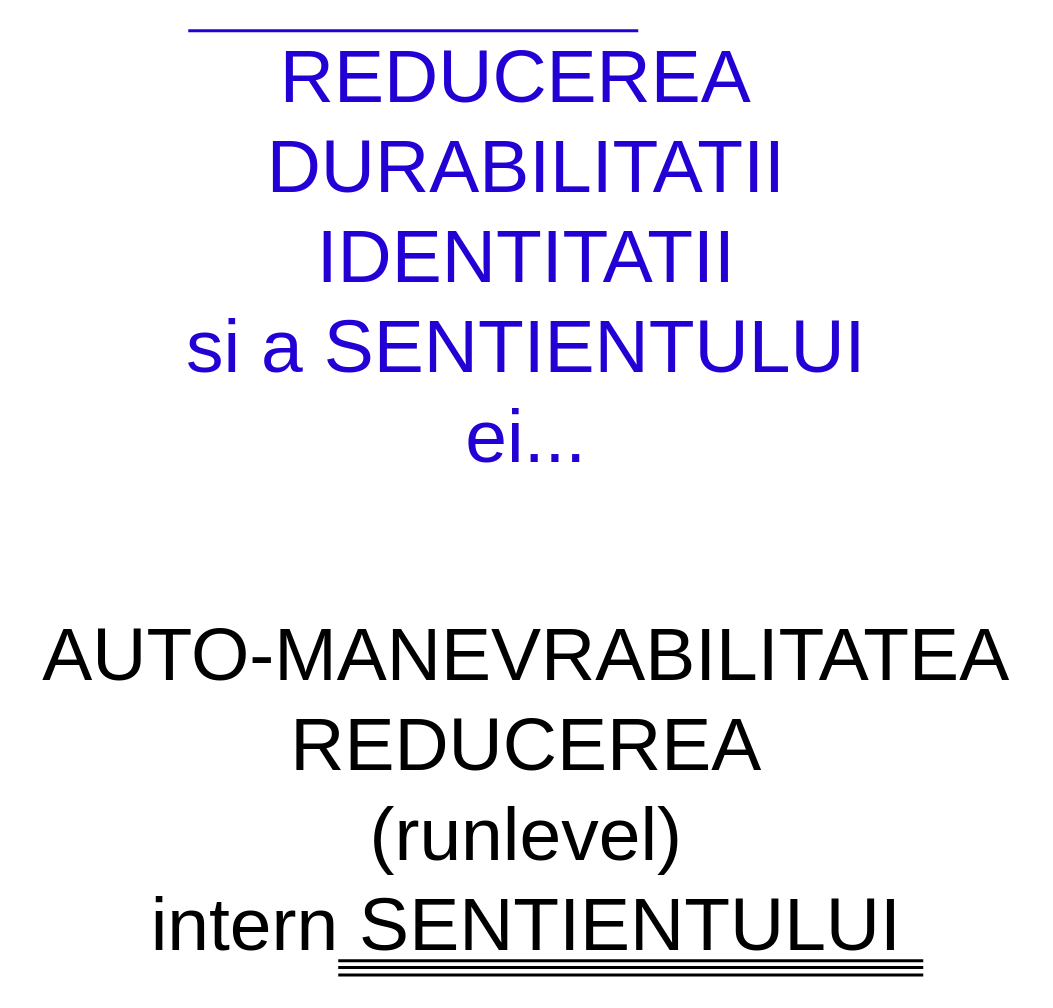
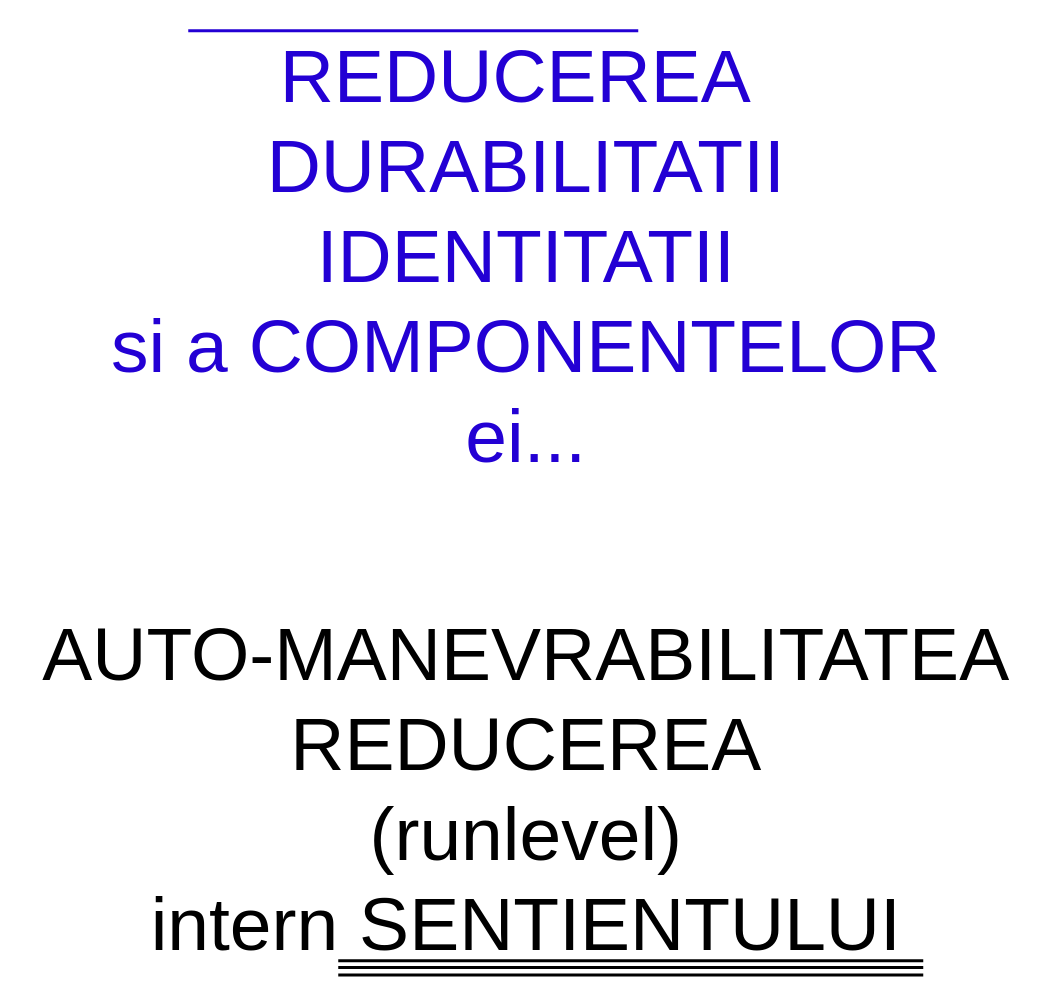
node "REDUCEREA DURABILITATII IDENTITATII si a SENTIENTULUI ei...": label "REDUCEREA DURABILITATII IDENTITATII si a SENTIENTULUI ei..." -> "REDUCEREA DURABILITATII IDENTITATII si a COMPONENTELOR ei..."
